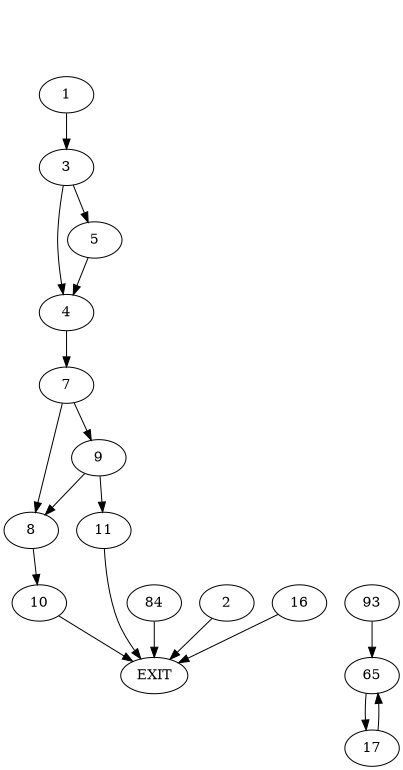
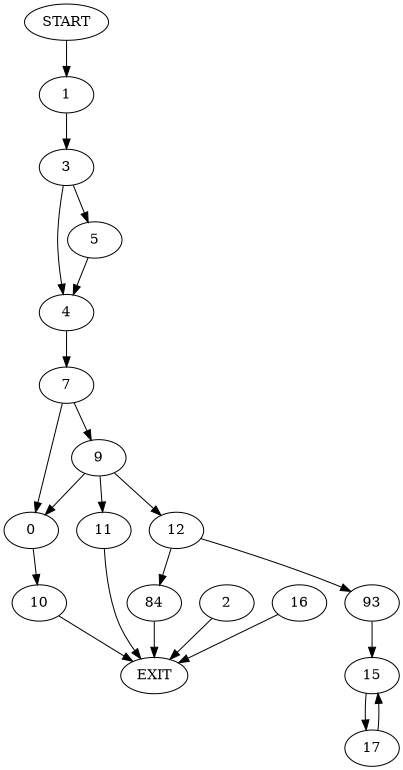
node "START": added
node "8": label "8" -> "0"
node "12": added
node "65": label "65" -> "15"
